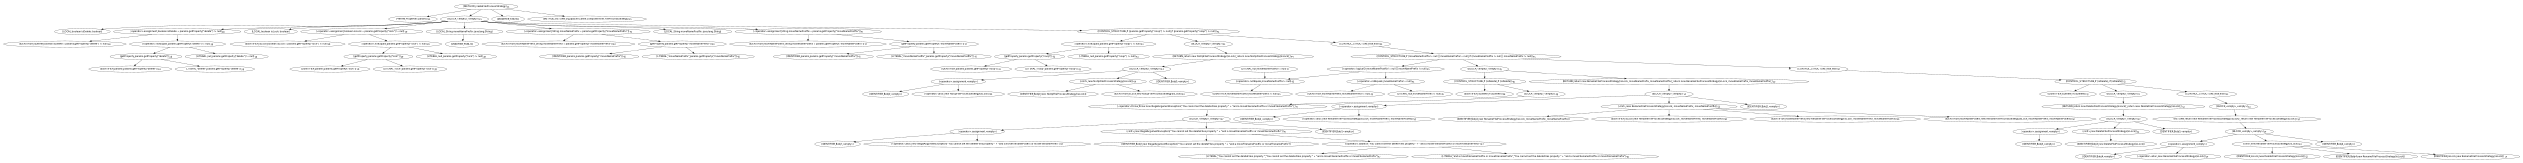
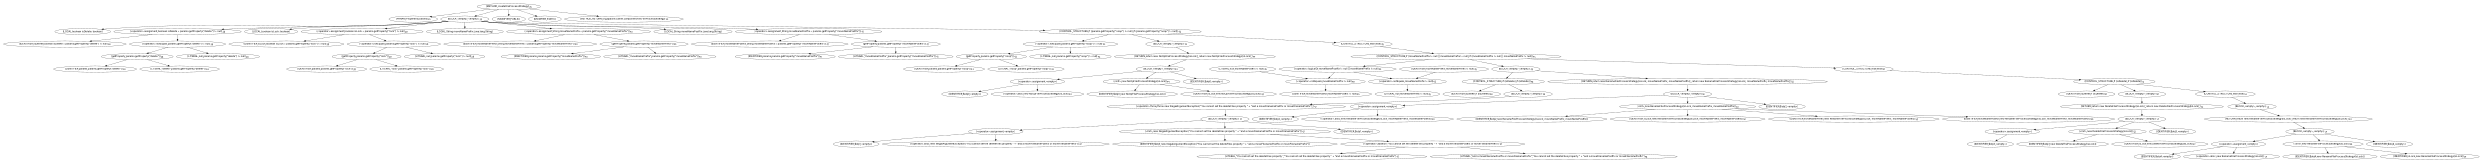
edge "(LOCAL,String moveNamePrefix: java.lang.String)" -> "(MODIFIER,PUBLIC)": now "(METHOD,createFileProcessStrategy)" -> "(MODIFIER,PUBLIC)"
node "(LITERAL,null,moveNamePostfix != null)": text "41" -> "45"
node "(<operator>.notEquals,moveNamePostfix != null)": text "45" -> "49"
edge "(<operator>.notEquals,moveNamePrefix != null)" -> "(IDENTIFIER,moveNamePrefix,moveNamePrefix != null)": reversed
edge "(<init>,new RenameFileProcessStrategy(isLock))" -> "(IDENTIFIER,isLock,new DeleteFileProcessStrategy(isLock))": now "(<init>,new DeleteFileProcessStrategy(isLock))" -> "(IDENTIFIER,isLock,new DeleteFileProcessStrategy(isLock))"
